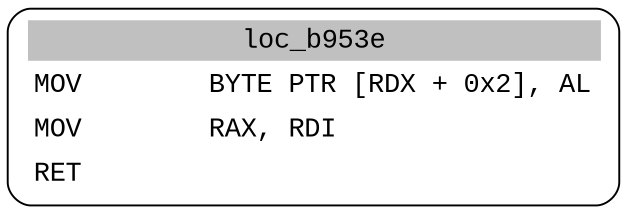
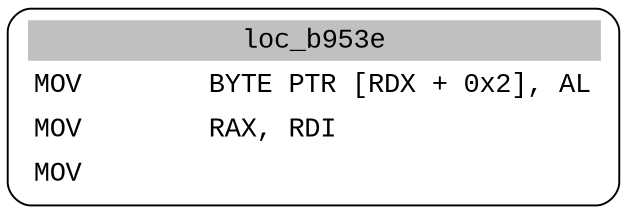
node "loc_b953e": text "RET" -> "MOV"
